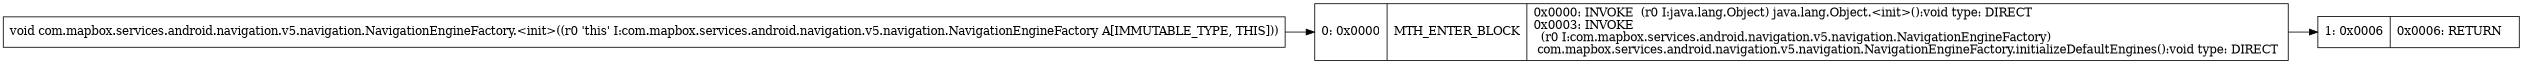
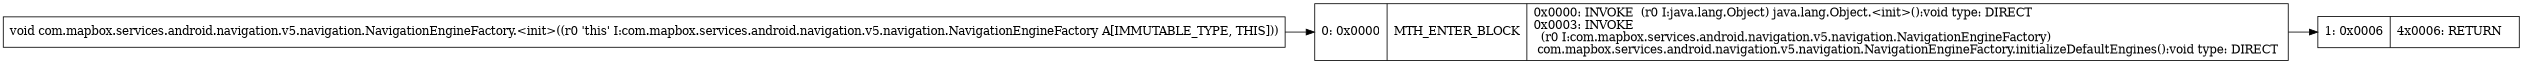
node "1: 0x0006": text "0x0006: RETURN" -> "4x0006: RETURN"
